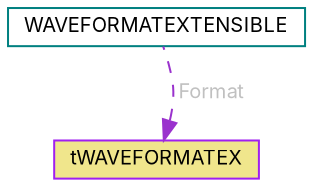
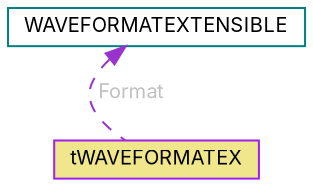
edge "WAVEFORMATEXTENSIBLE" -> "tWAVEFORMATEX": reversed
